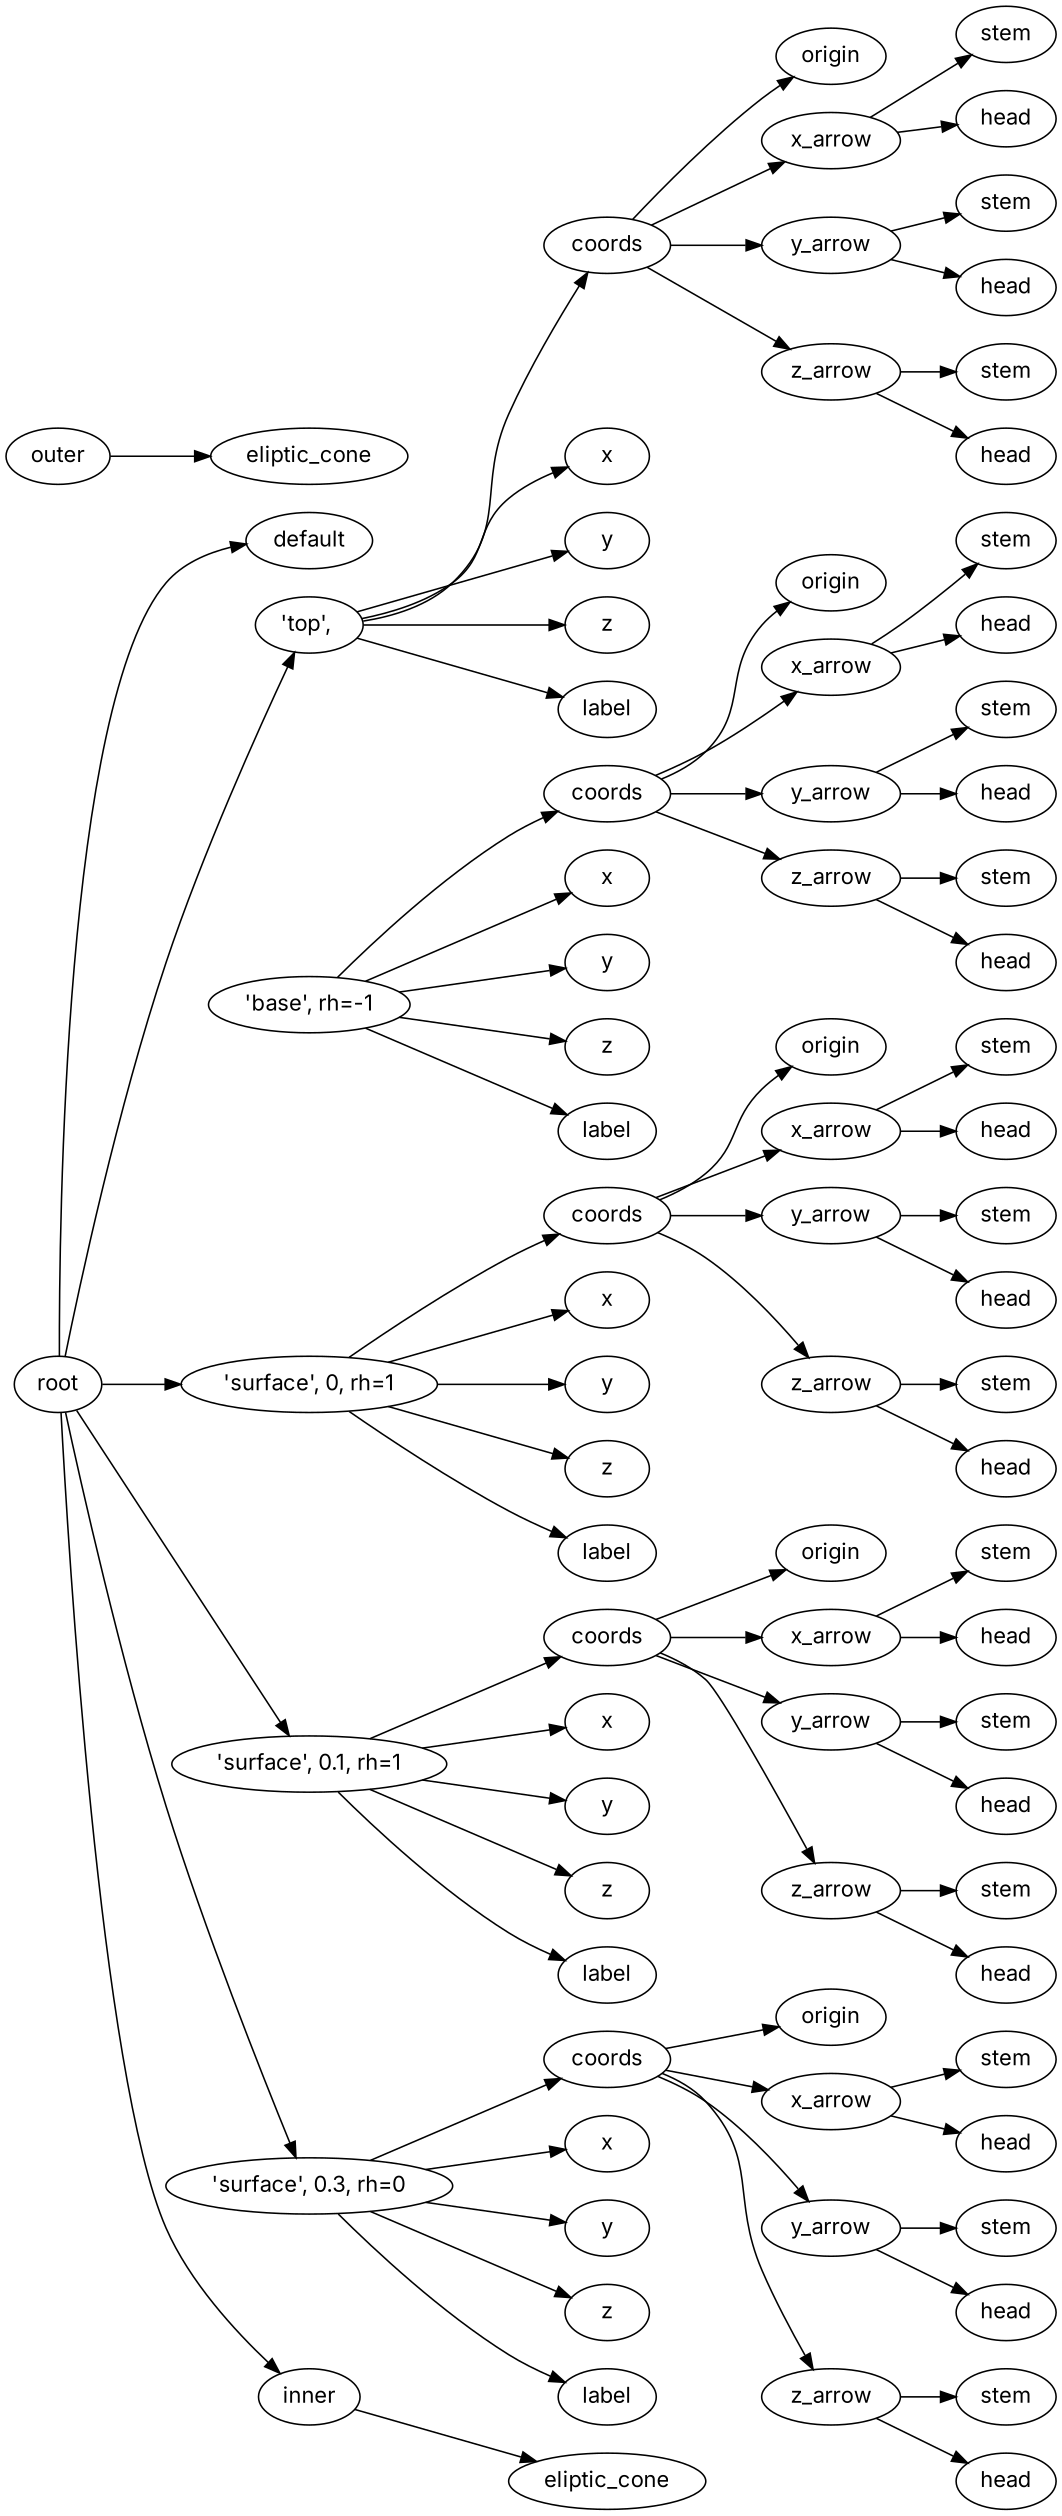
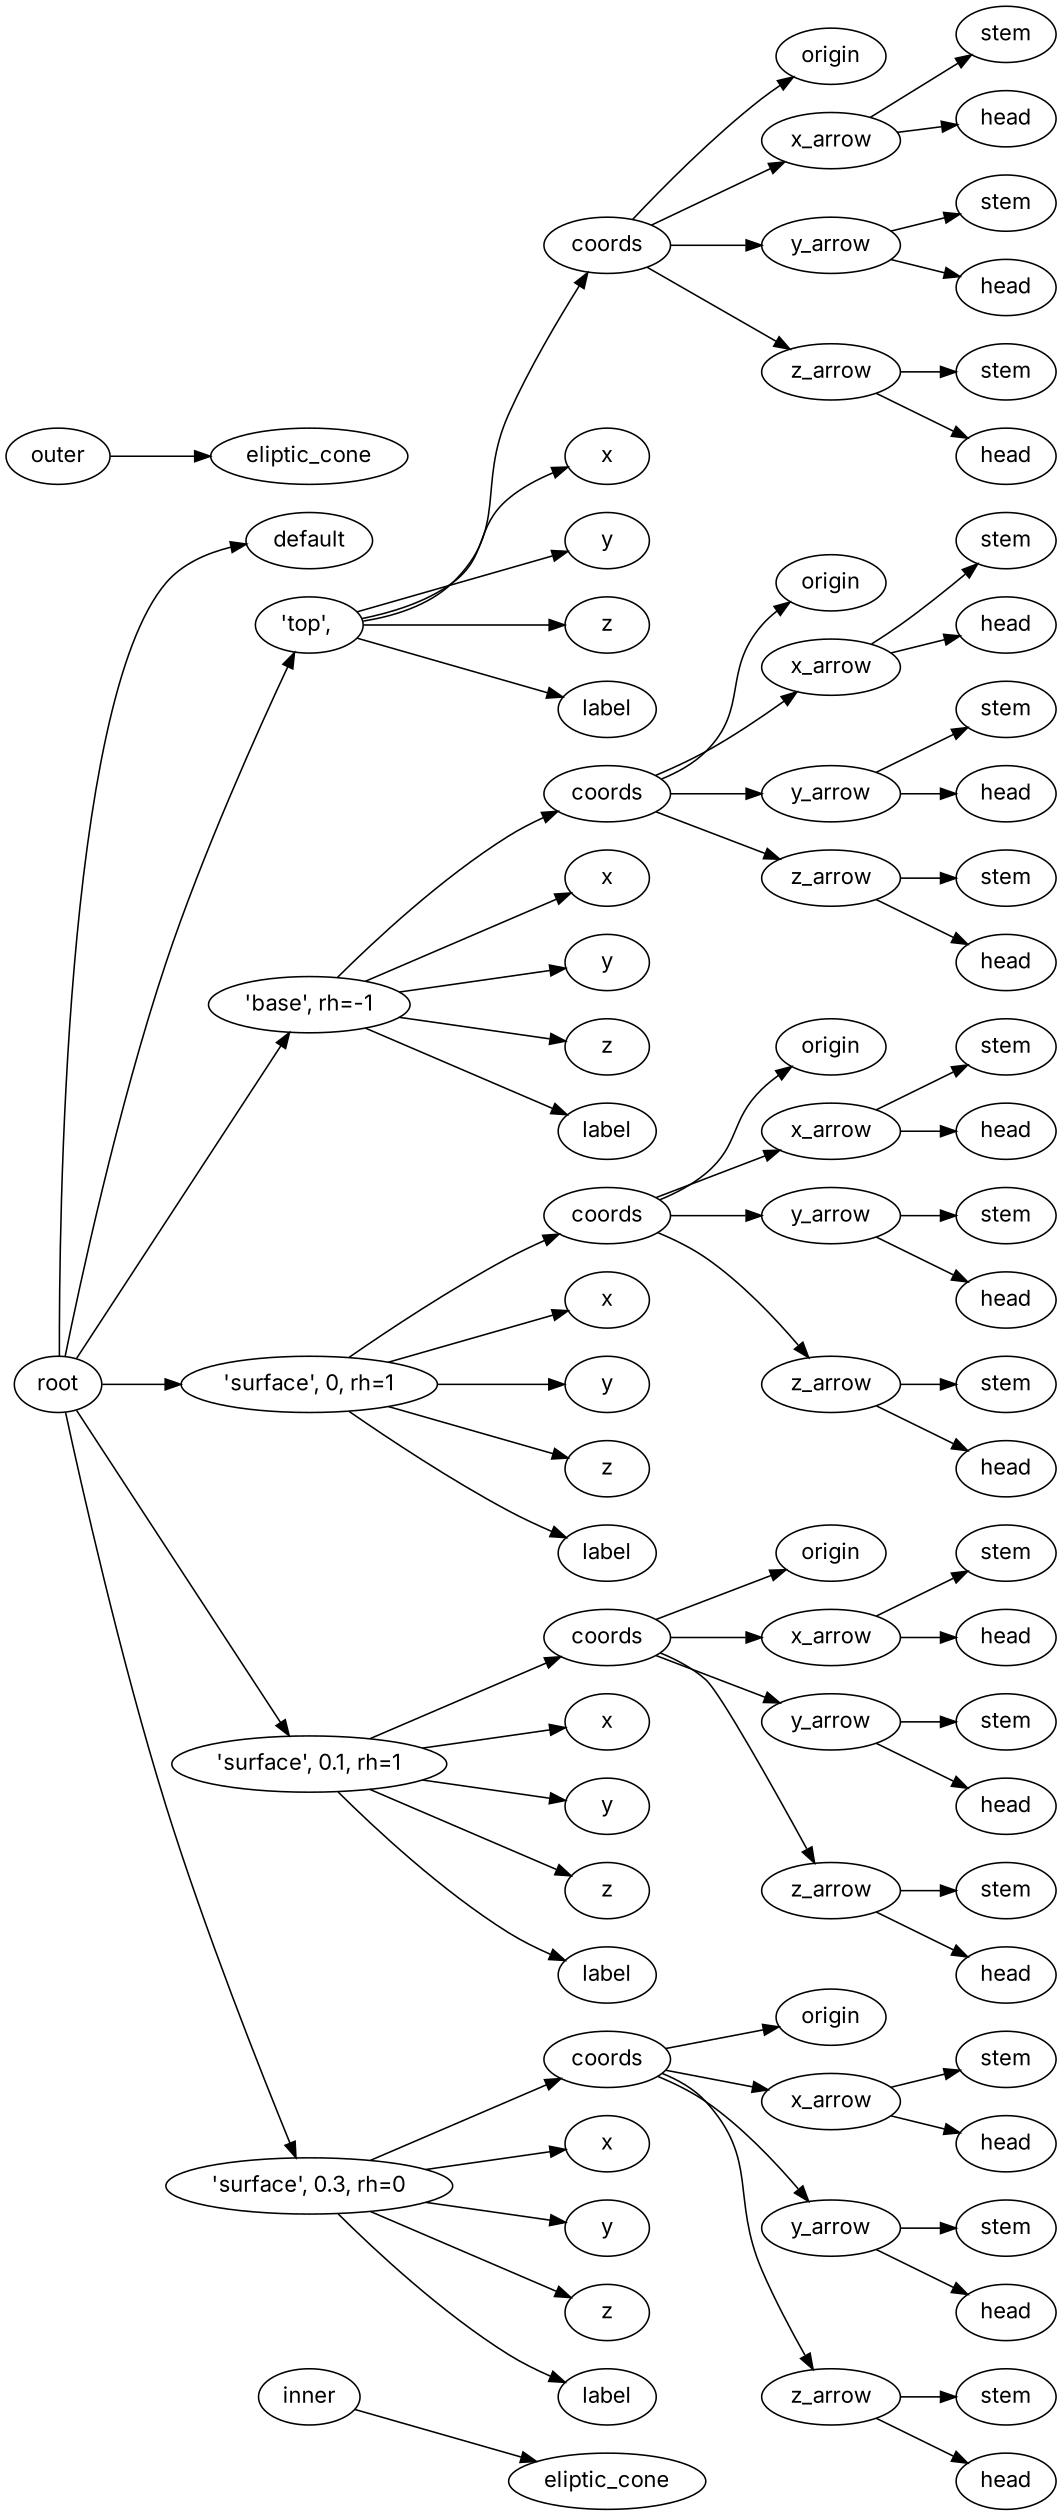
edge "root" -> "inner": now "root" -> "'base', rh=-1"
